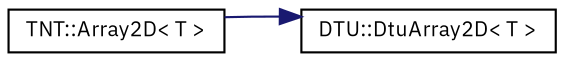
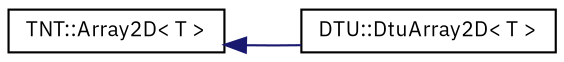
edge "TNT::Array2D< T >" -> "DTU::DtuArray2D< T >": reversed
